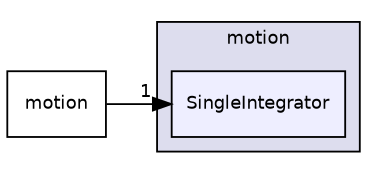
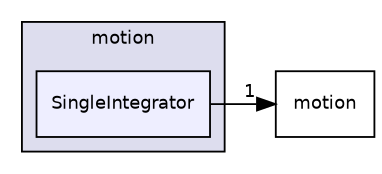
edge "motion" -> "SingleIntegrator": reversed
